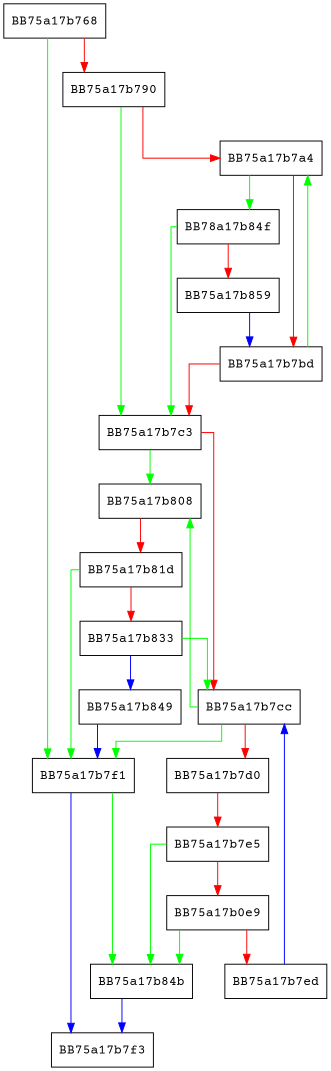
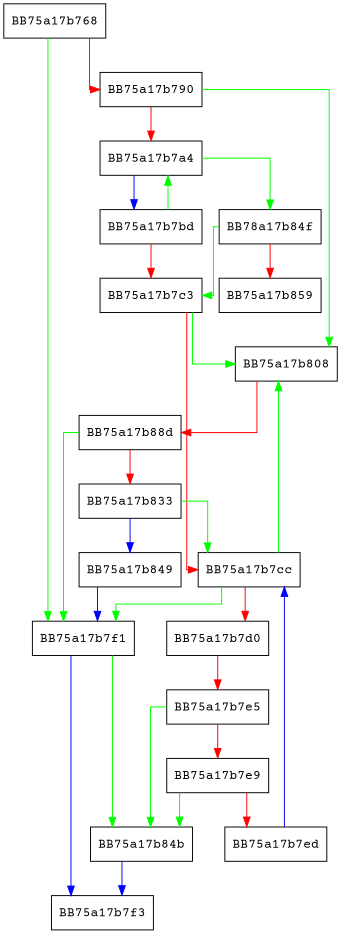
edge "BB75a17b790" -> "BB75a17b7c3": now "BB75a17b790" -> "BB75a17b808"
edge "BB75a17b7a4" -> "BB75a17b7bd": color red -> blue
edge "BB75a17b859" -> "BB75a17b7bd": removed
node "BB75a17b81d": label "BB75a17b81d" -> "BB75a17b88d"
node "BB75a17b0e9": label "BB75a17b0e9" -> "BB75a17b7e9"
